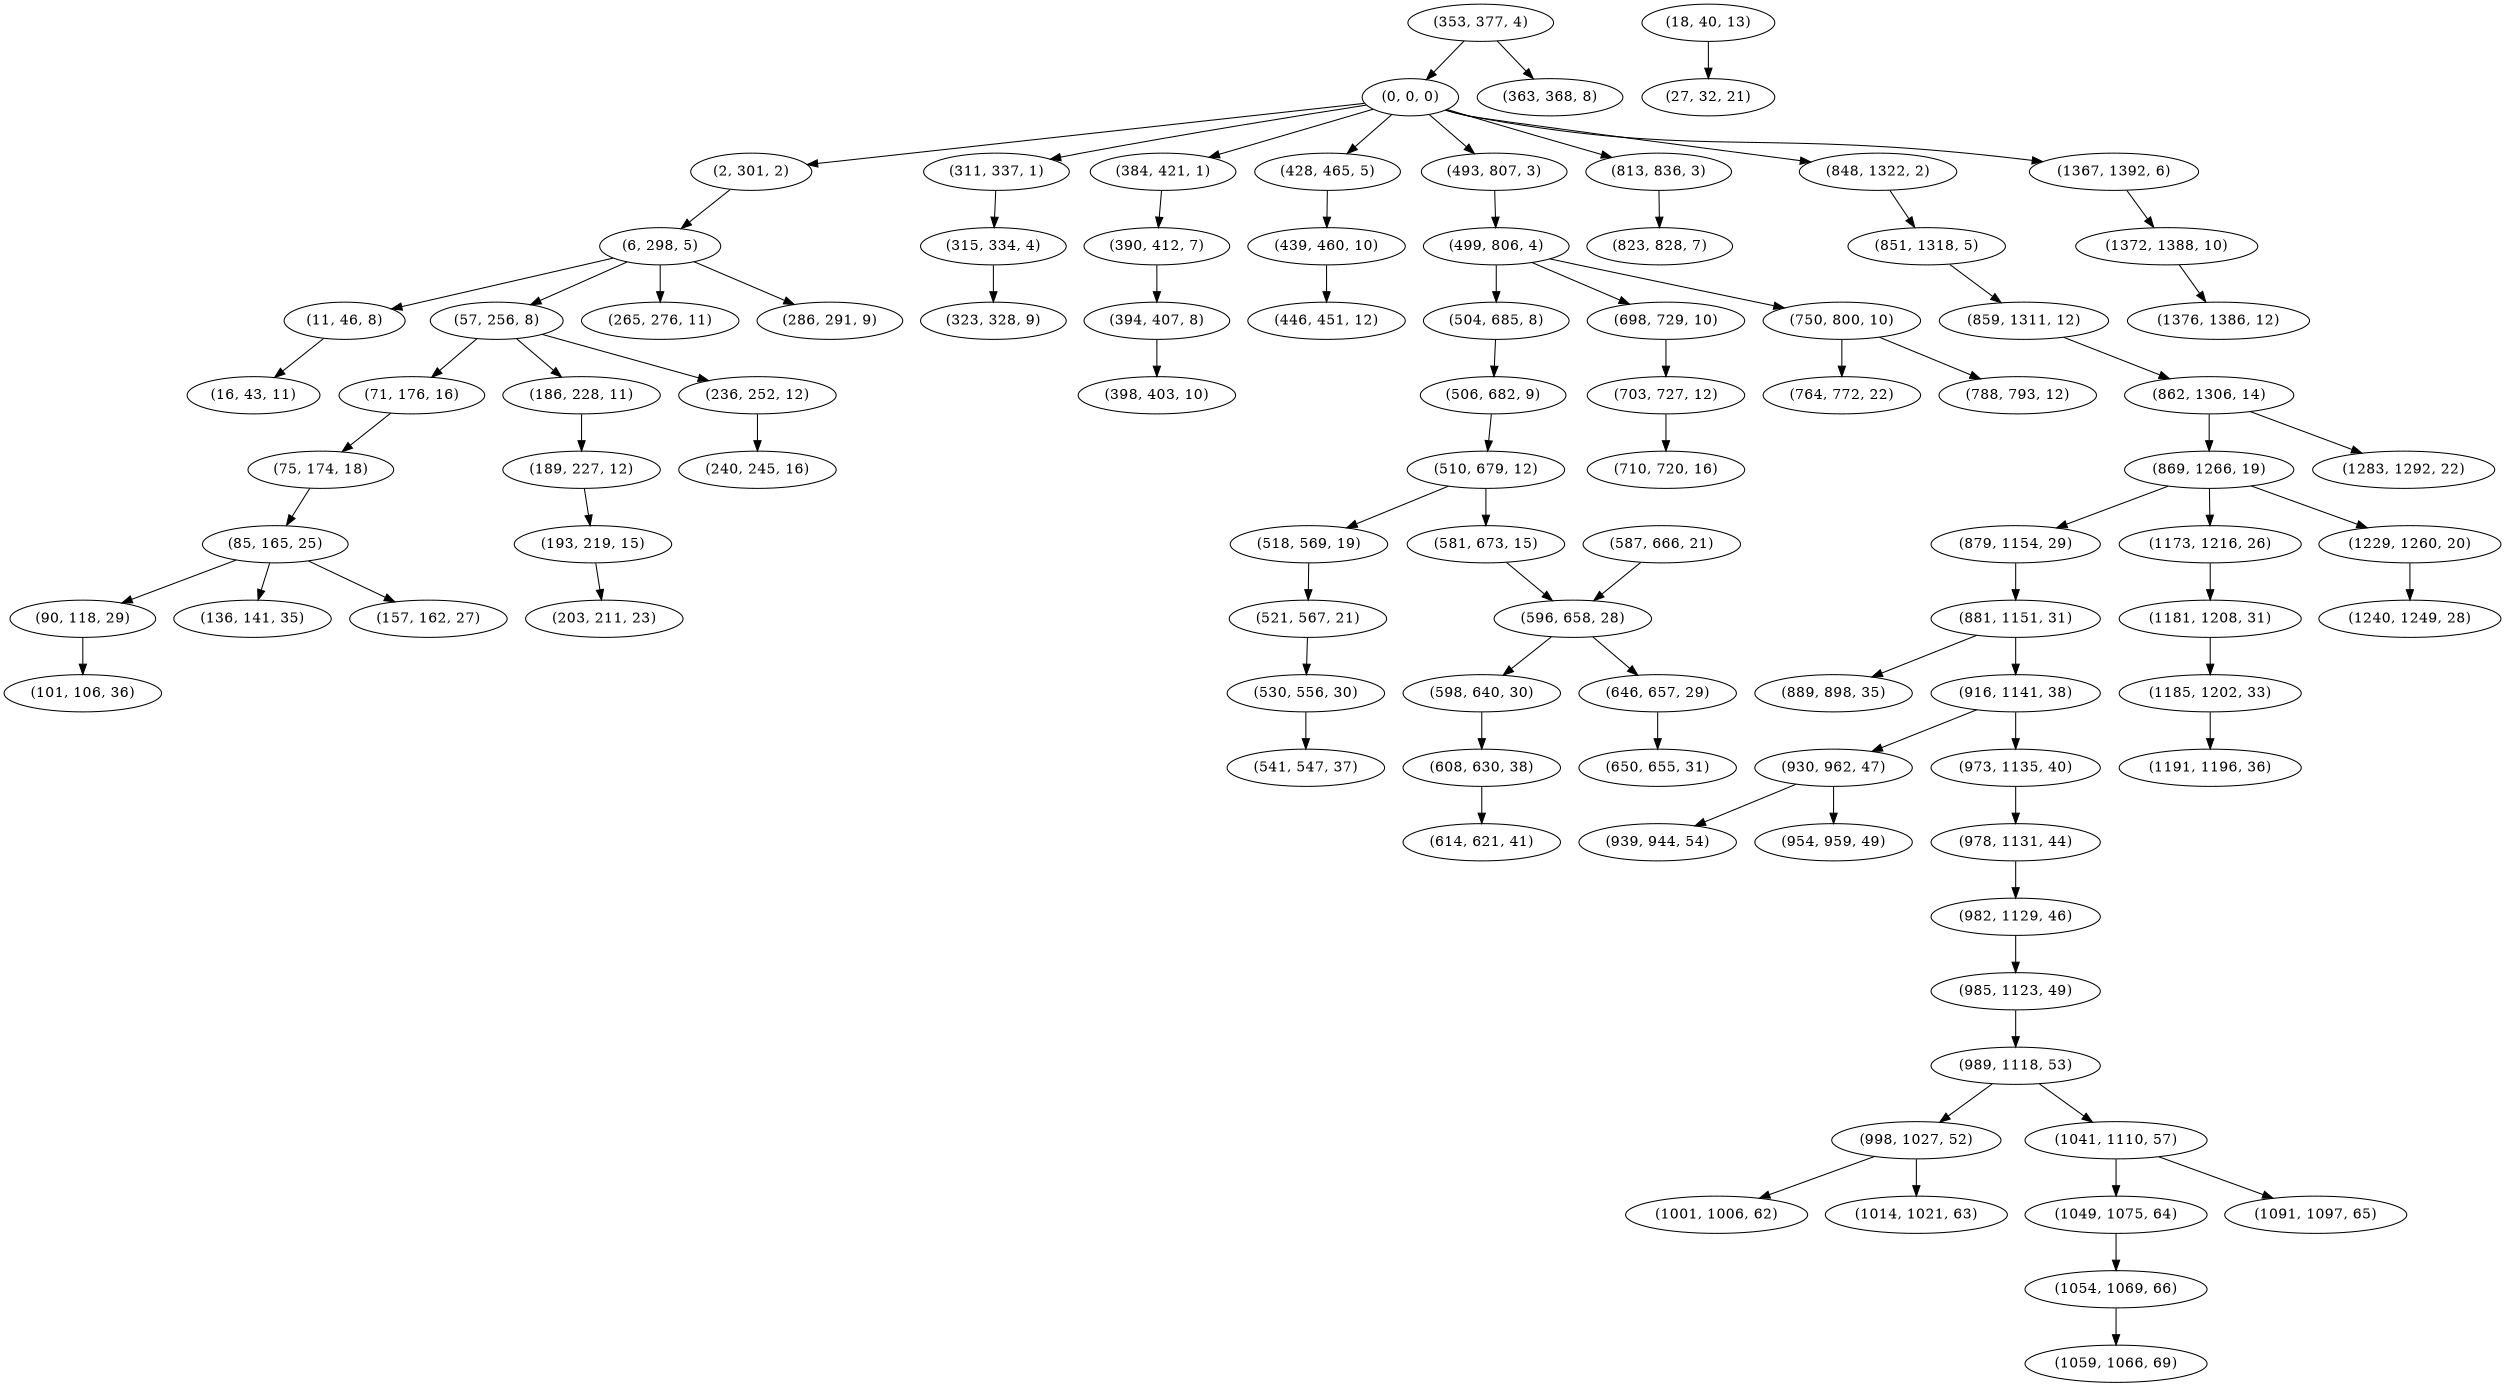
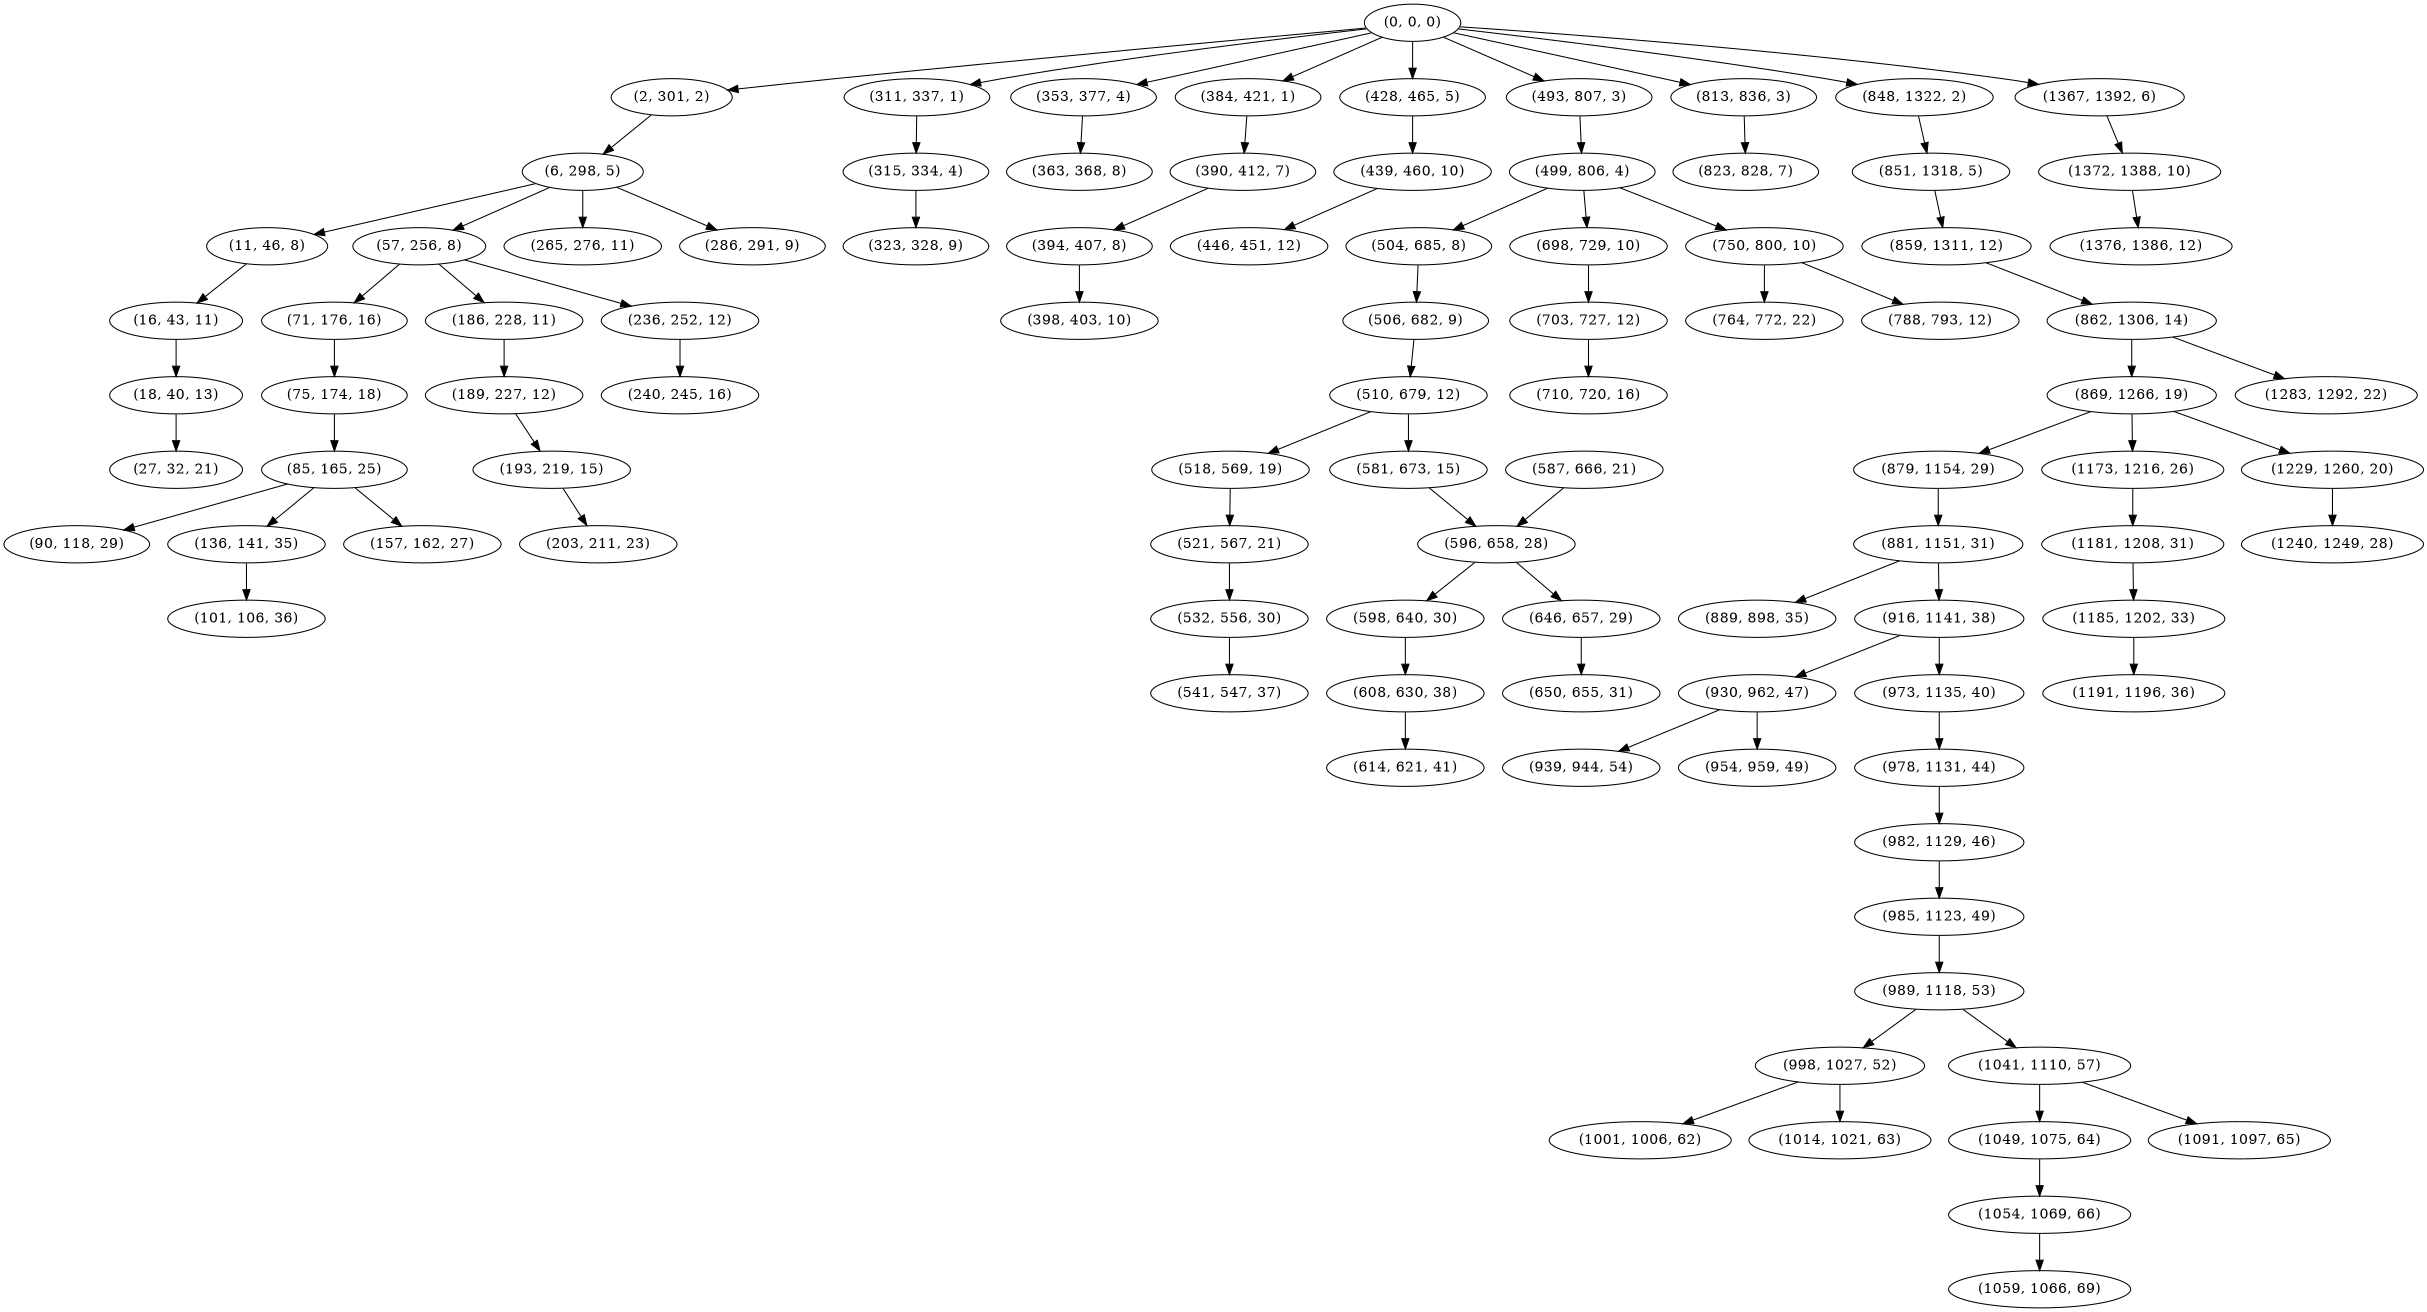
edge "(353, 377, 4)" -> "(0, 0, 0)": reversed
edge "(16, 43, 11)" -> "(18, 40, 13)": added
edge "(90, 118, 29)" -> "(101, 106, 36)": now "(136, 141, 35)" -> "(101, 106, 36)"
node "(530, 556, 30)": label "(530, 556, 30)" -> "(532, 556, 30)"
